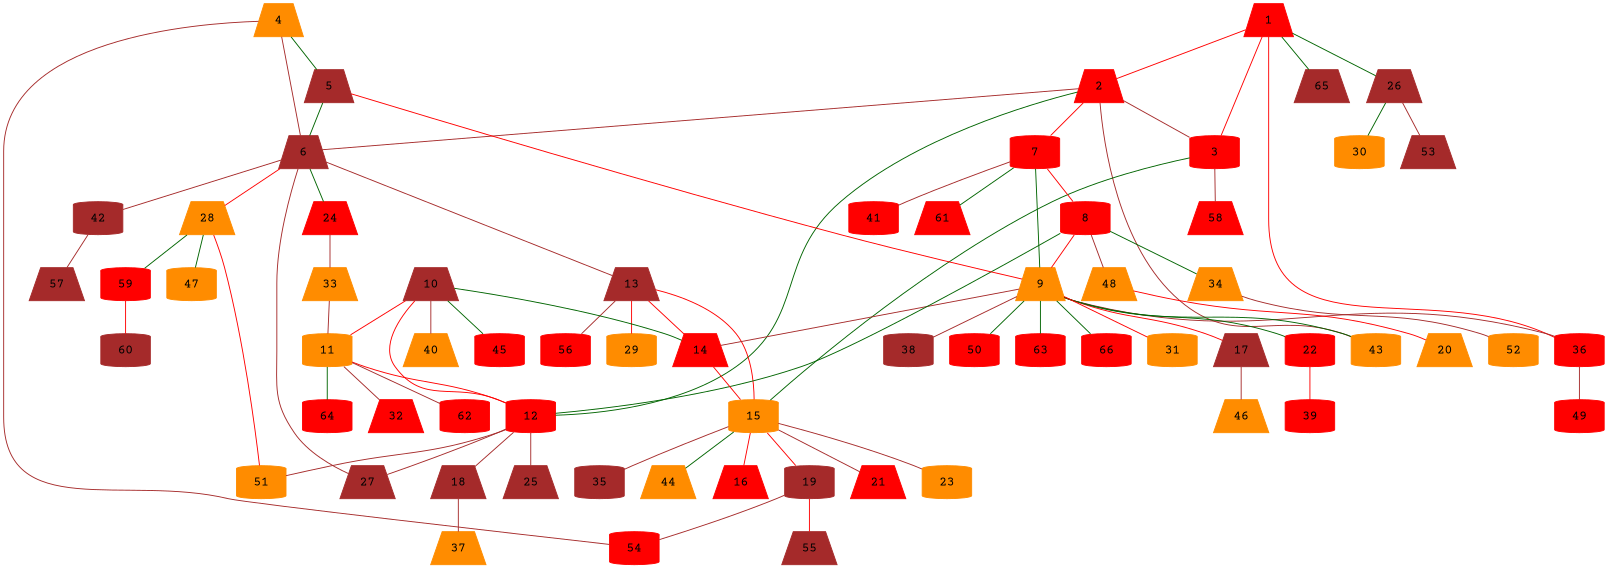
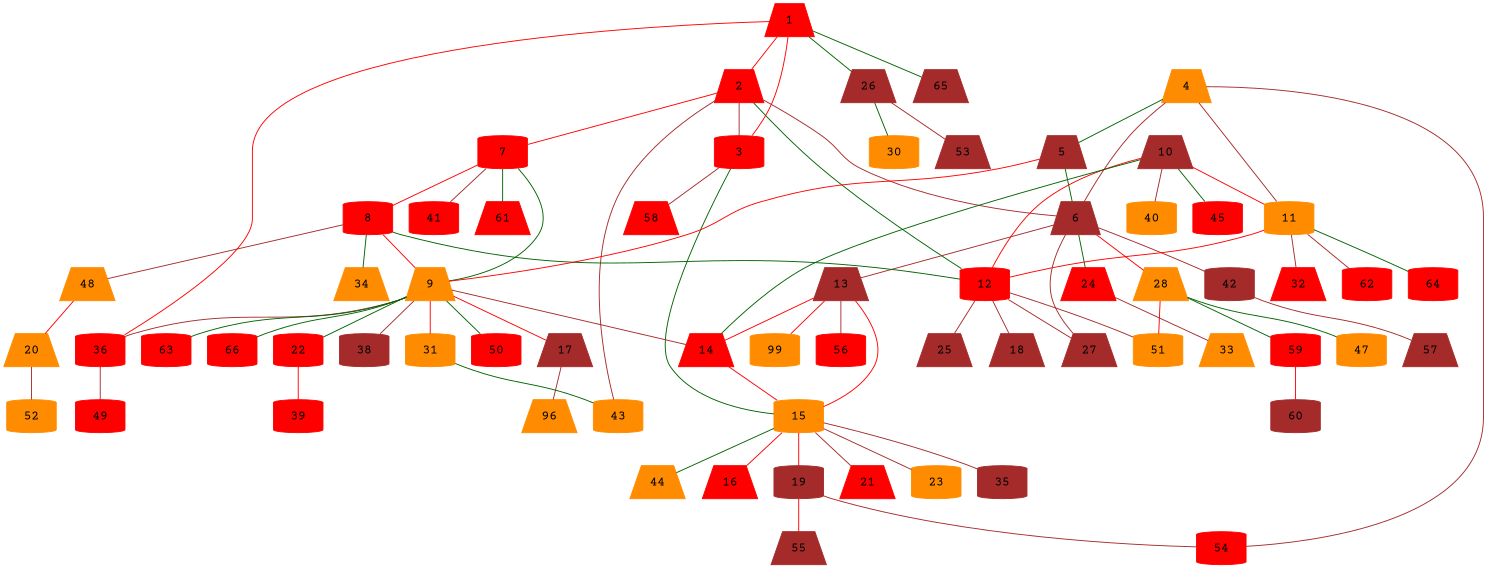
edge "33" -- "11": now "4" -- "11"
edge "9" -- "43": now "31" -- "43"
edge "34" -- "52": now "20" -- "52"
node "40": shape trapezium -> cylinder
node "29": label "29" -> "99"
node "46": label "46" -> "96"
node "37": removed
